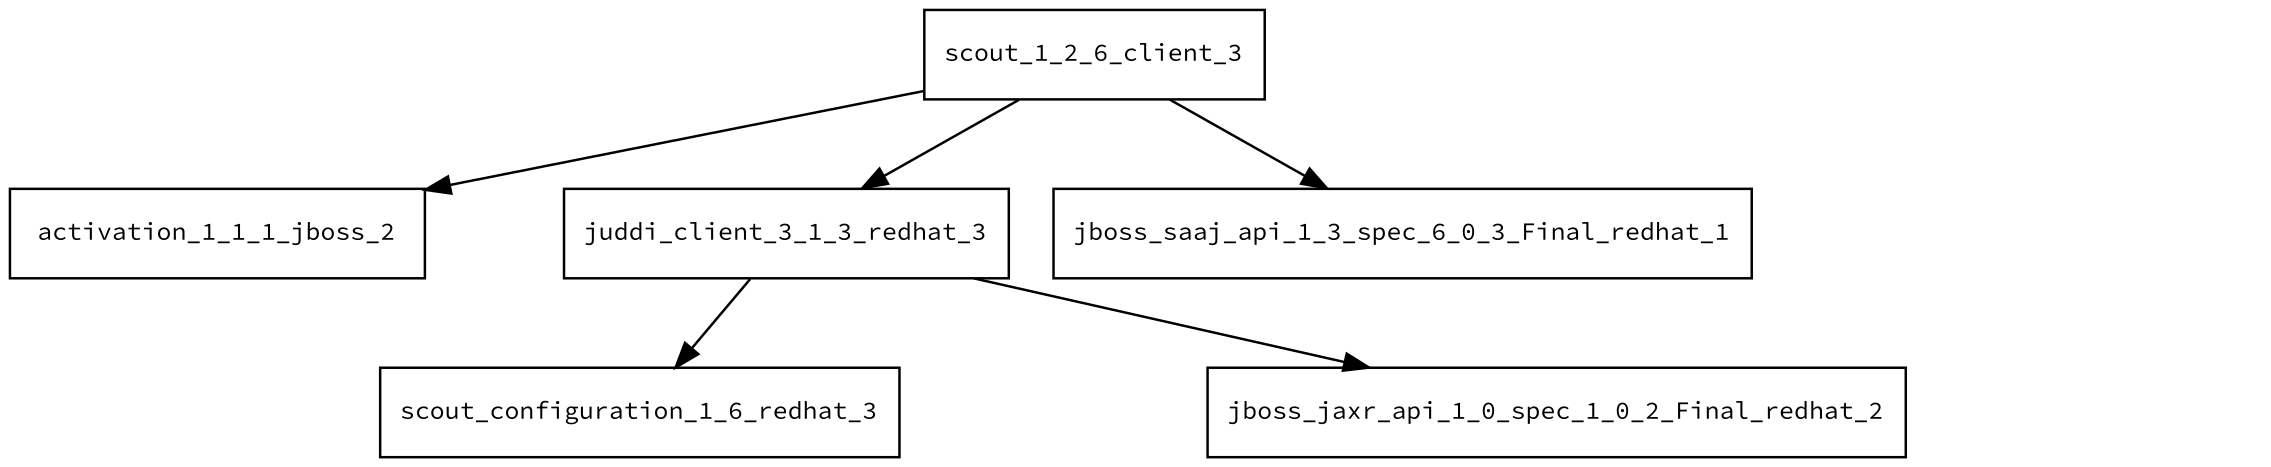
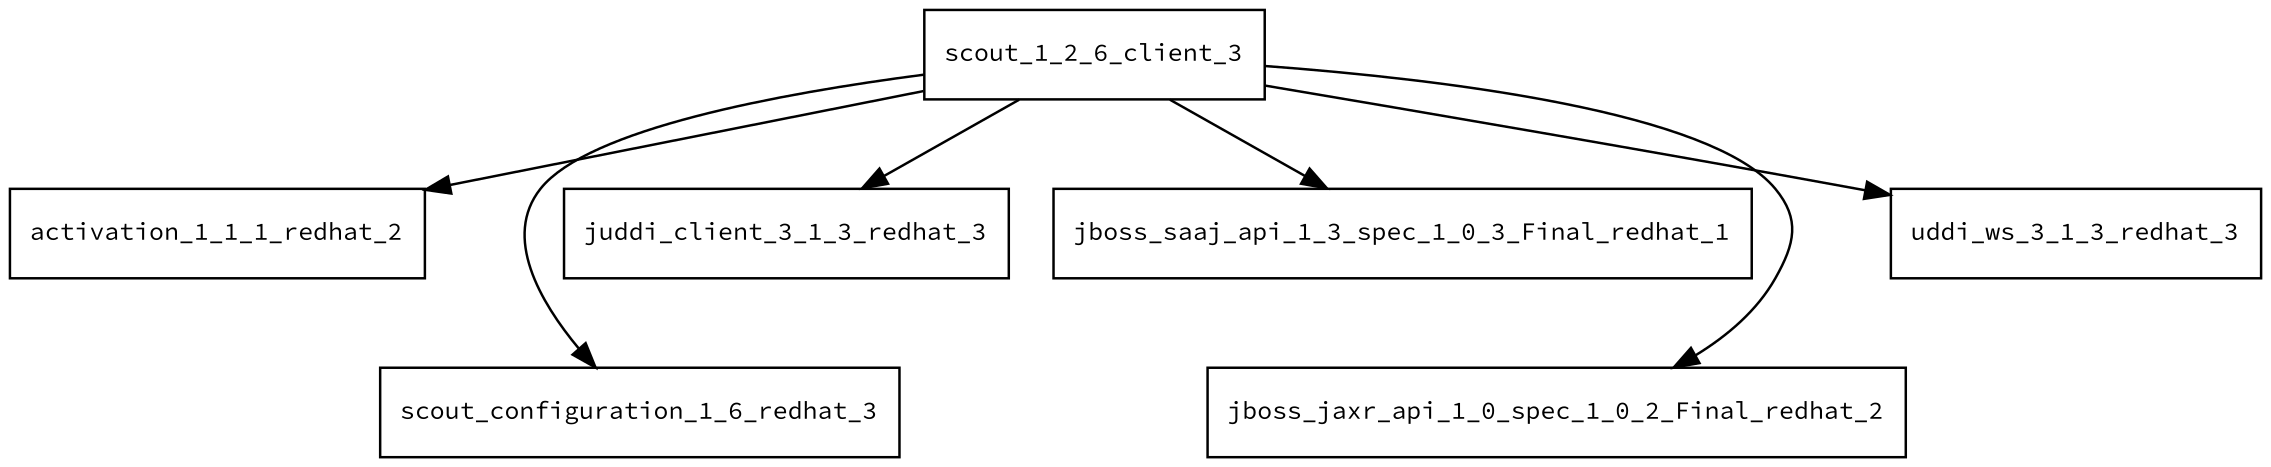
node "activation_1_1_1_jboss_2": label "activation_1_1_1_jboss_2" -> "activation_1_1_1_redhat_2"
node "jboss_saaj_api_1_3_spec_6_0_3_Final_redhat_1": label "jboss_saaj_api_1_3_spec_6_0_3_Final_redhat_1" -> "jboss_saaj_api_1_3_spec_1_0_3_Final_redhat_1"
node "uddi_ws_3_1_3_redhat_3": added
edge "juddi_client_3_1_3_redhat_3" -> "scout_configuration_1_6_redhat_3": now "scout_1_2_6_client_3" -> "scout_configuration_1_6_redhat_3"
edge "juddi_client_3_1_3_redhat_3" -> "jboss_jaxr_api_1_0_spec_1_0_2_Final_redhat_2": now "scout_1_2_6_client_3" -> "jboss_jaxr_api_1_0_spec_1_0_2_Final_redhat_2"
